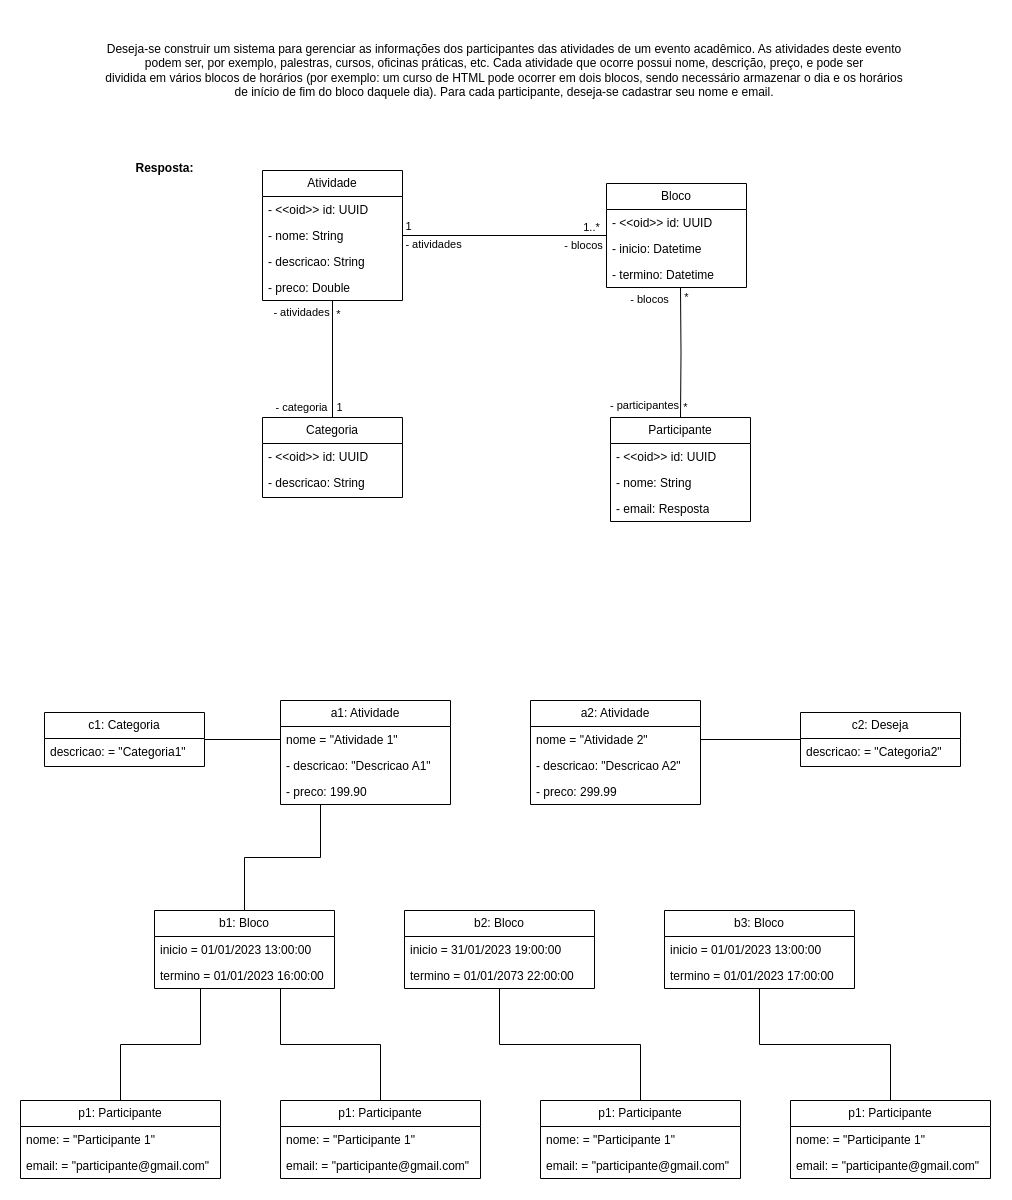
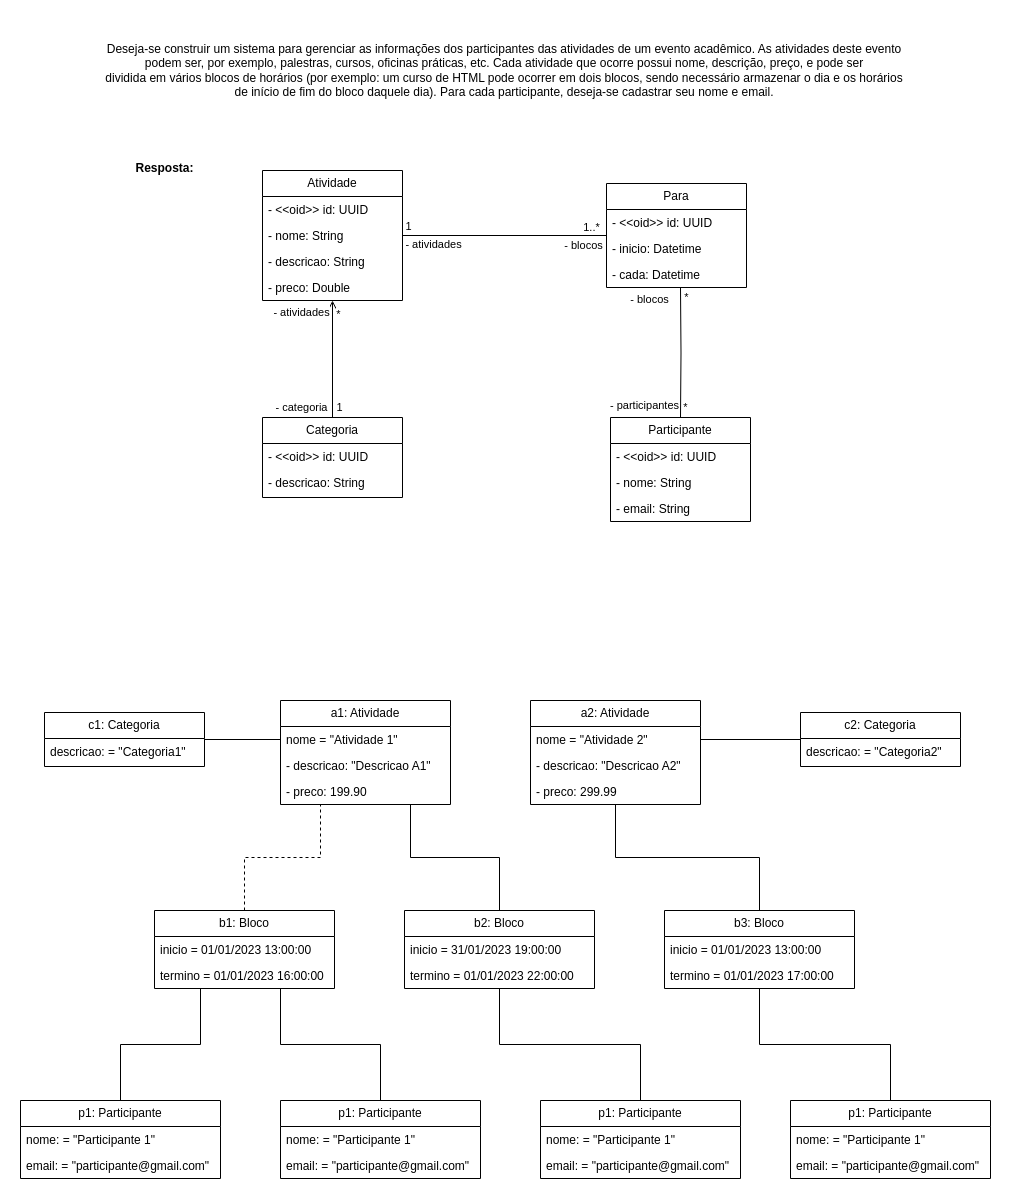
node "Bloco": label "Bloco" -> "Para"
node "- termino: Datetime": label "- termino: Datetime" -> "- cada: Datetime"
edge "Atividade" -- "Categoria": arrowhead none -> open
node "- email: Resposta": label "- email: Resposta" -> "- email: String"
node "c2: Deseja": label "c2: Deseja" -> "c2: Categoria"
edge "a1: Atividade" -- "b1: Bloco": style solid -> dashed
edge "a1: Atividade" -- "b2: Bloco": added
edge "a2: Atividade" -- "b3: Bloco": added
node "termino = 01/01/2073 22:00:00": label "termino = 01/01/2073 22:00:00" -> "termino = 01/01/2023 22:00:00"
